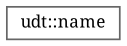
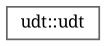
node "udt::name": label "udt::name" -> "udt::udt"
